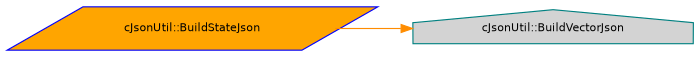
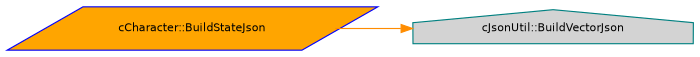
node "cJsonUtil::BuildStateJson": label "cJsonUtil::BuildStateJson" -> "cCharacter::BuildStateJson"
